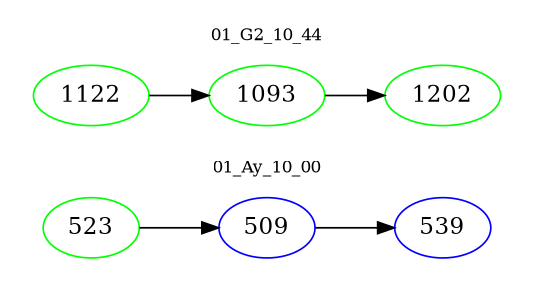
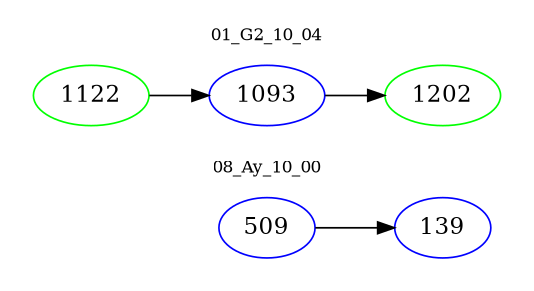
cluster "01_G2_10_44": label "01_G2_10_44" -> "01_G2_10_04"
node "1093": color green -> blue
cluster "01_Ay_10_00": label "01_Ay_10_00" -> "08_Ay_10_00"
node "523": removed
node "539": label "539" -> "139"
